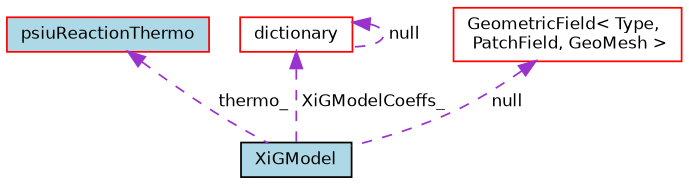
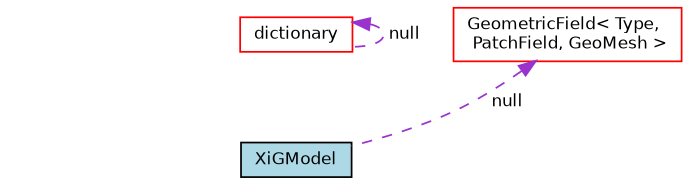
node "psiuReactionThermo": removed
edge "XiGModel" -> "dictionary": removed, label "XiGModelCoeffs_"
